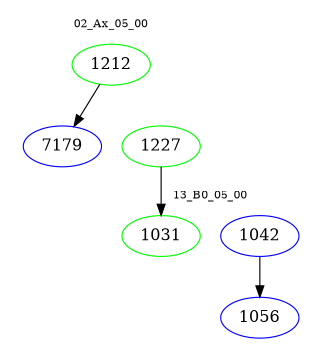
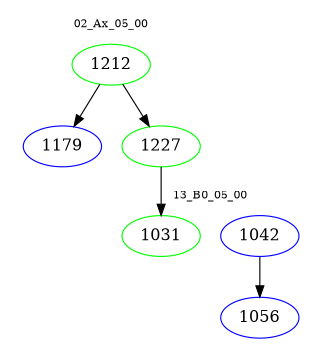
edge "1212" -> "1227": added
node "7179": label "7179" -> "1179"
